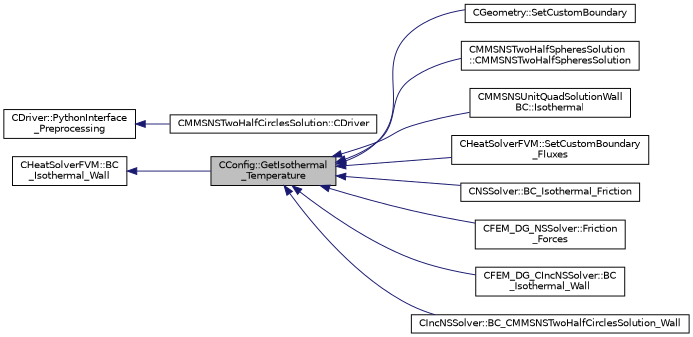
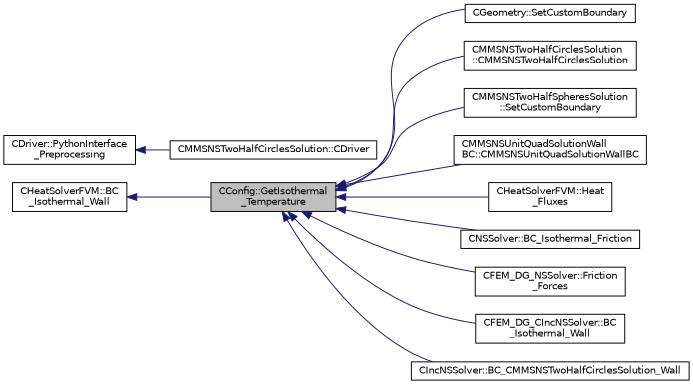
node "CMMSNSTwoHalfCirclesSolution ::CMMSNSTwoHalfCirclesSolution": added
node "CMMSNSTwoHalfSpheresSolution ::CMMSNSTwoHalfSpheresSolution": label "CMMSNSTwoHalfSpheresSolution ::CMMSNSTwoHalfSpheresSolution" -> "CMMSNSTwoHalfSpheresSolution ::SetCustomBoundary"
node "CMMSNSUnitQuadSolutionWall BC::Isothermal": label "CMMSNSUnitQuadSolutionWall BC::Isothermal" -> "CMMSNSUnitQuadSolutionWall BC::CMMSNSUnitQuadSolutionWallBC"
node "CHeatSolverFVM::SetCustomBoundary _Fluxes": label "CHeatSolverFVM::SetCustomBoundary _Fluxes" -> "CHeatSolverFVM::Heat _Fluxes"
